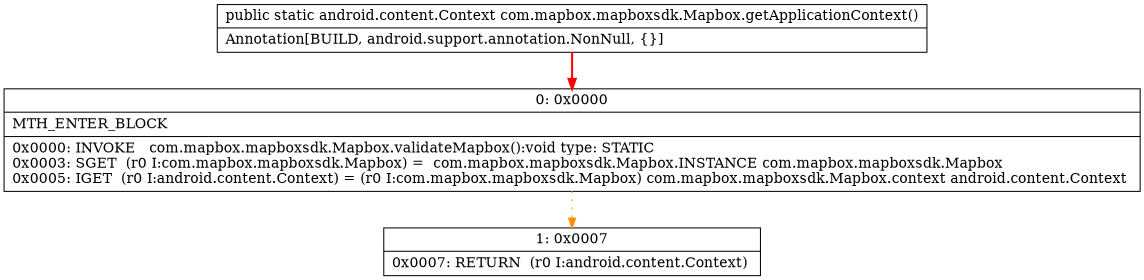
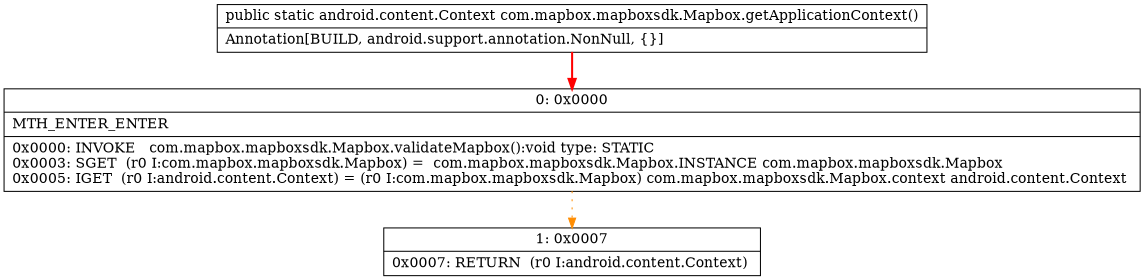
node "0: 0x0000": text "MTH_ENTER_BLOCK" -> "MTH_ENTER_ENTER"
